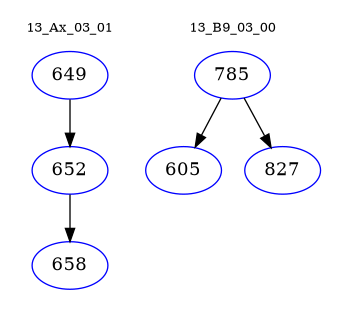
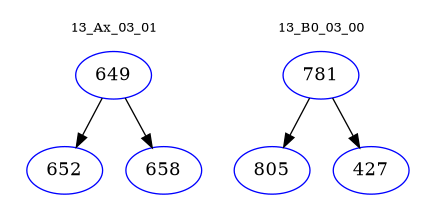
cluster "13_B9_03_00": label "13_B9_03_00" -> "13_B0_03_00"
node "785": label "785" -> "781"
node "605": label "605" -> "805"
node "827": label "827" -> "427"
edge "652" -> "658": now "649" -> "658"
